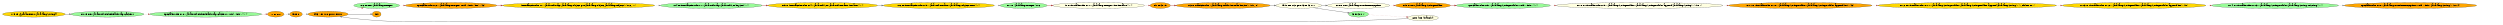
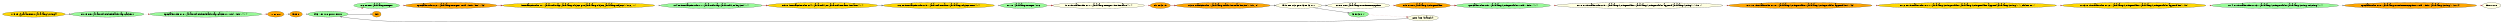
node "throw $r8": added
node "if i3 >= 100 goto return": fillcolor orange -> palegreen
